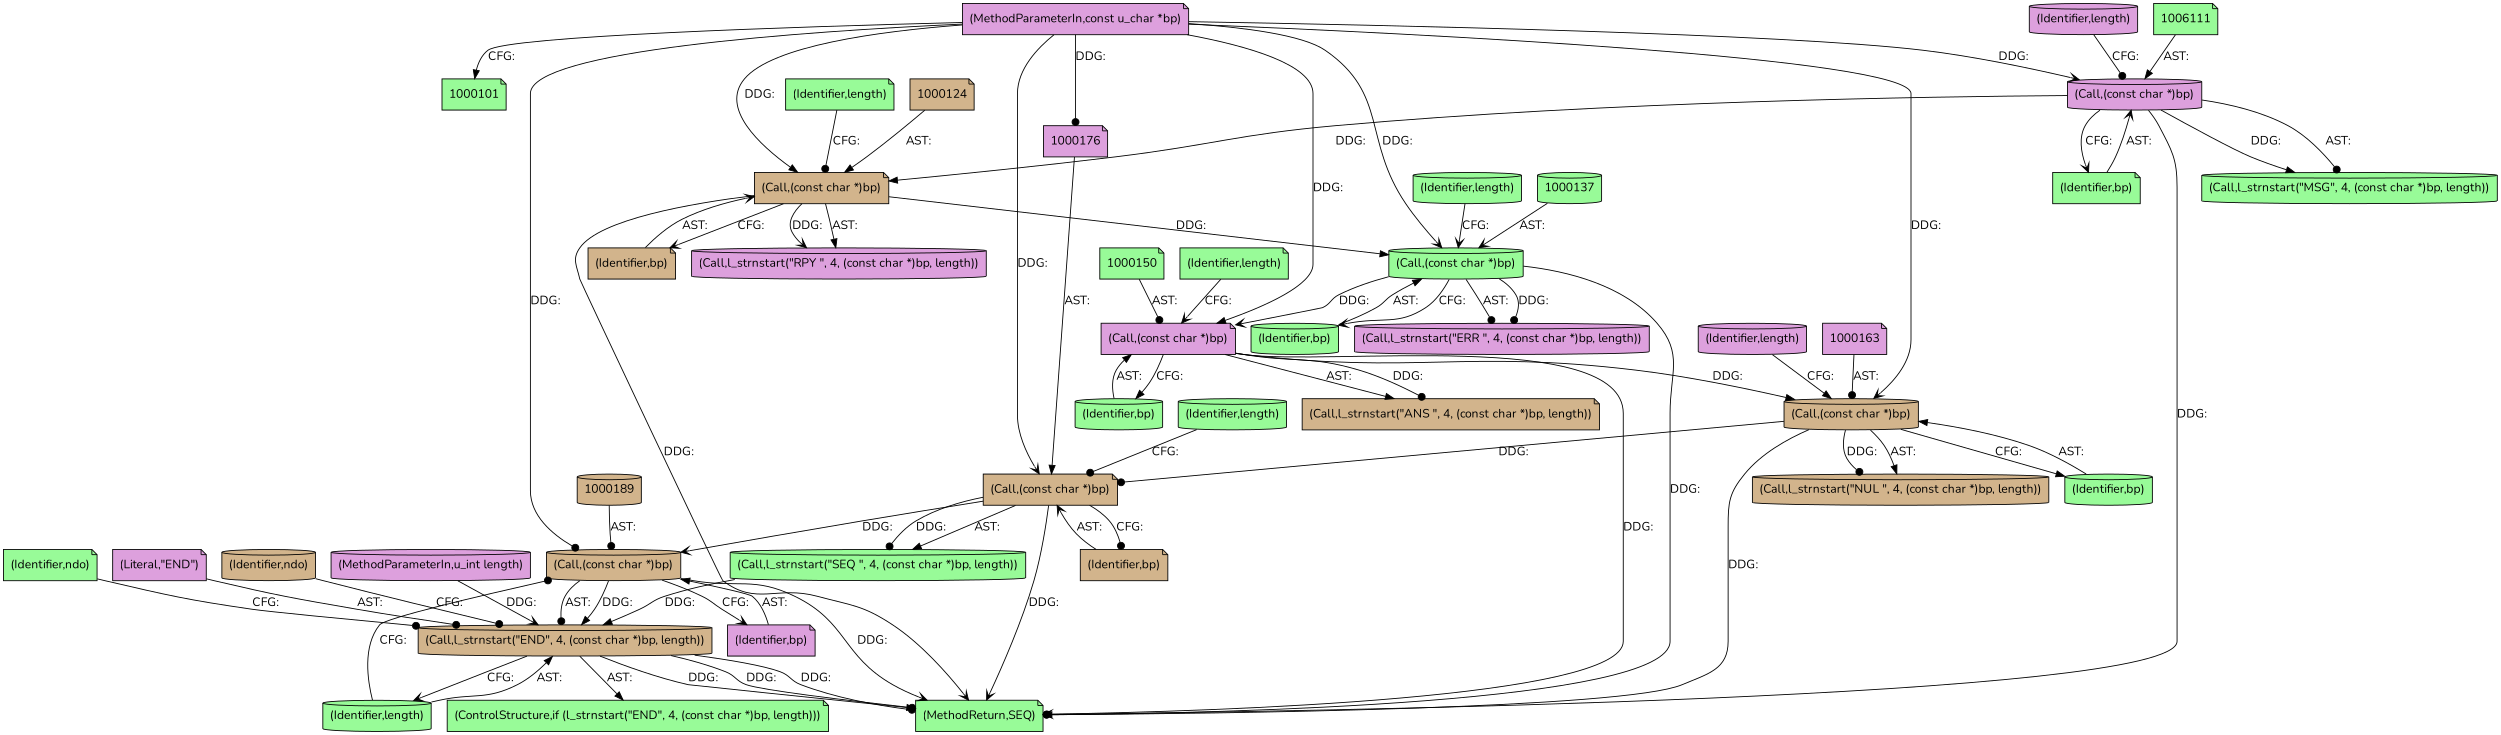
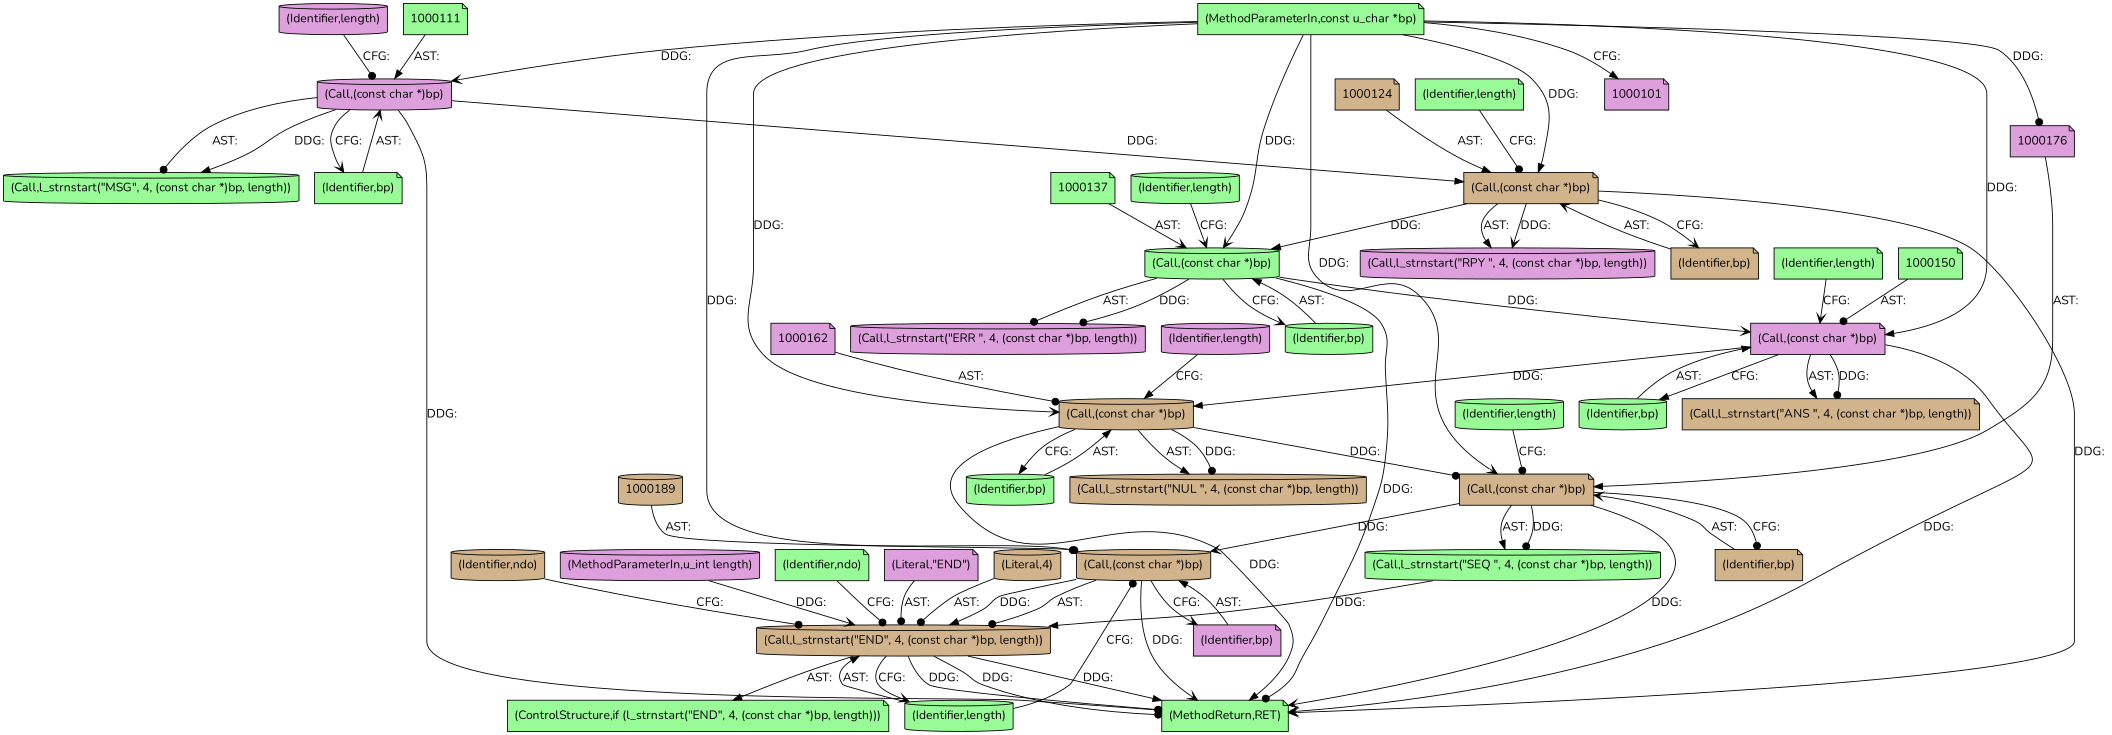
node "(MethodParameterIn,const u_char *bp)": fillcolor plum -> palegreen
node "1006111": label "1006111" -> "1000111"
node "1000101": fillcolor palegreen -> plum
node "1000137": shape cylinder -> note
node "1000163": label "1000163" -> "1000162"
node "(Literal,4)": added
node "(MethodReturn,SEQ)": label "(MethodReturn,SEQ)" -> "(MethodReturn,RET)"
